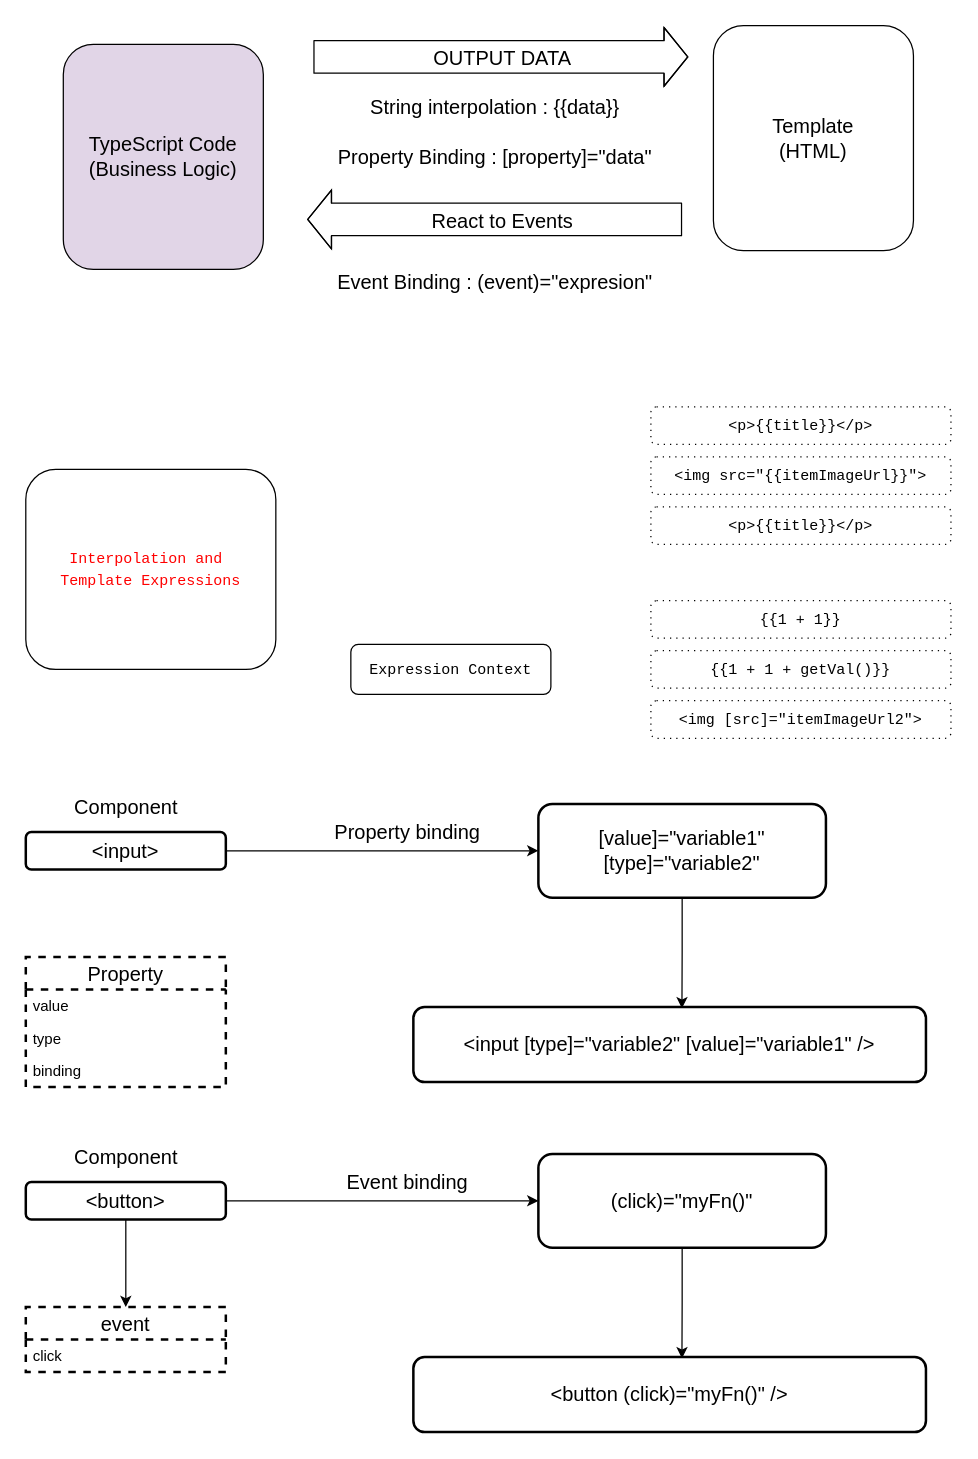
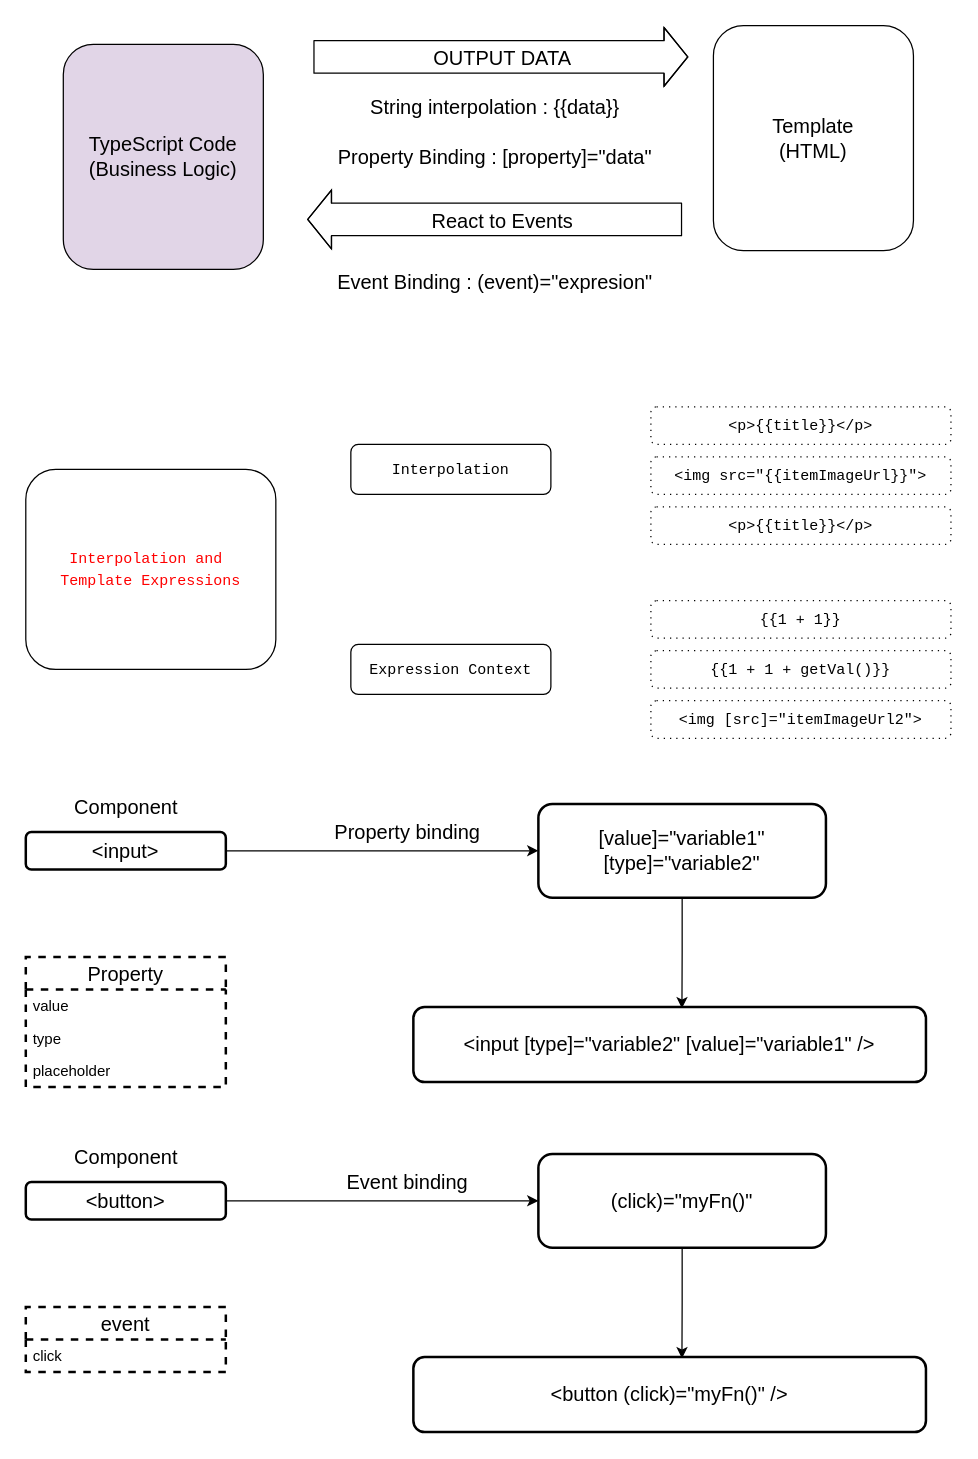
node "Interpolation": added
node "binding": label "binding" -> "placeholder"
edge "<button>" -> "event": removed
